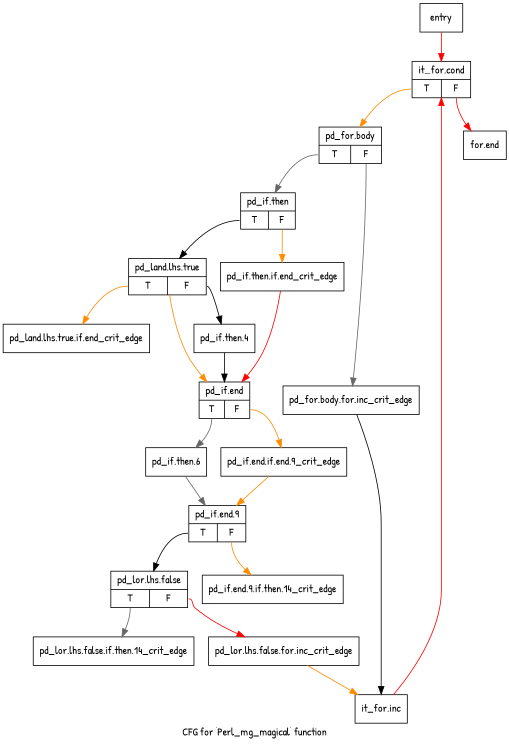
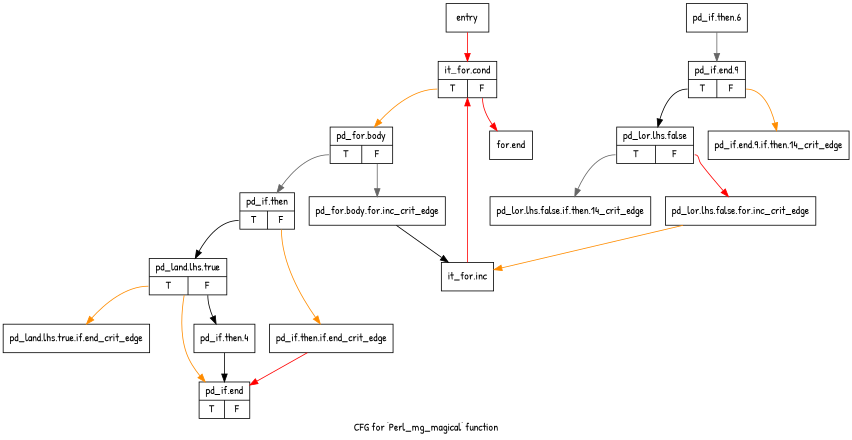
edge "pd_if.end" -> "pd_if.then.6": removed
node "pd_if.end.if.end.9_crit_edge": removed
